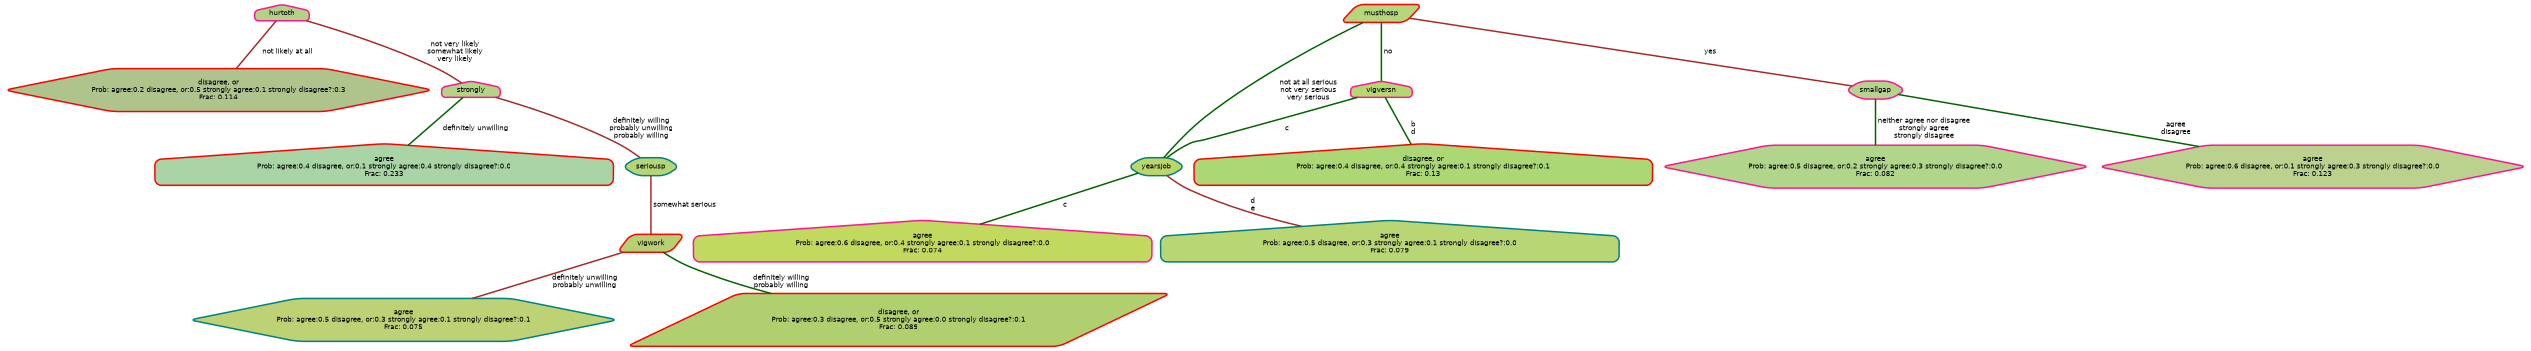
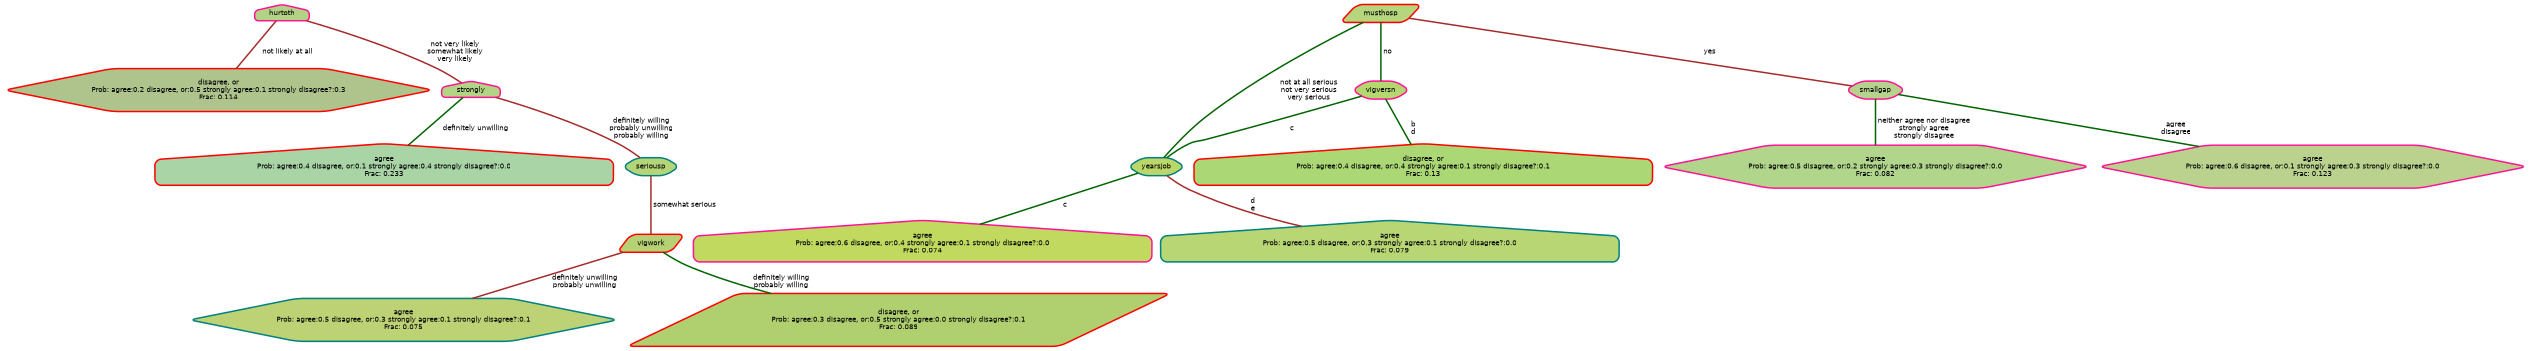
node "vigversn": shape house -> hexagon
